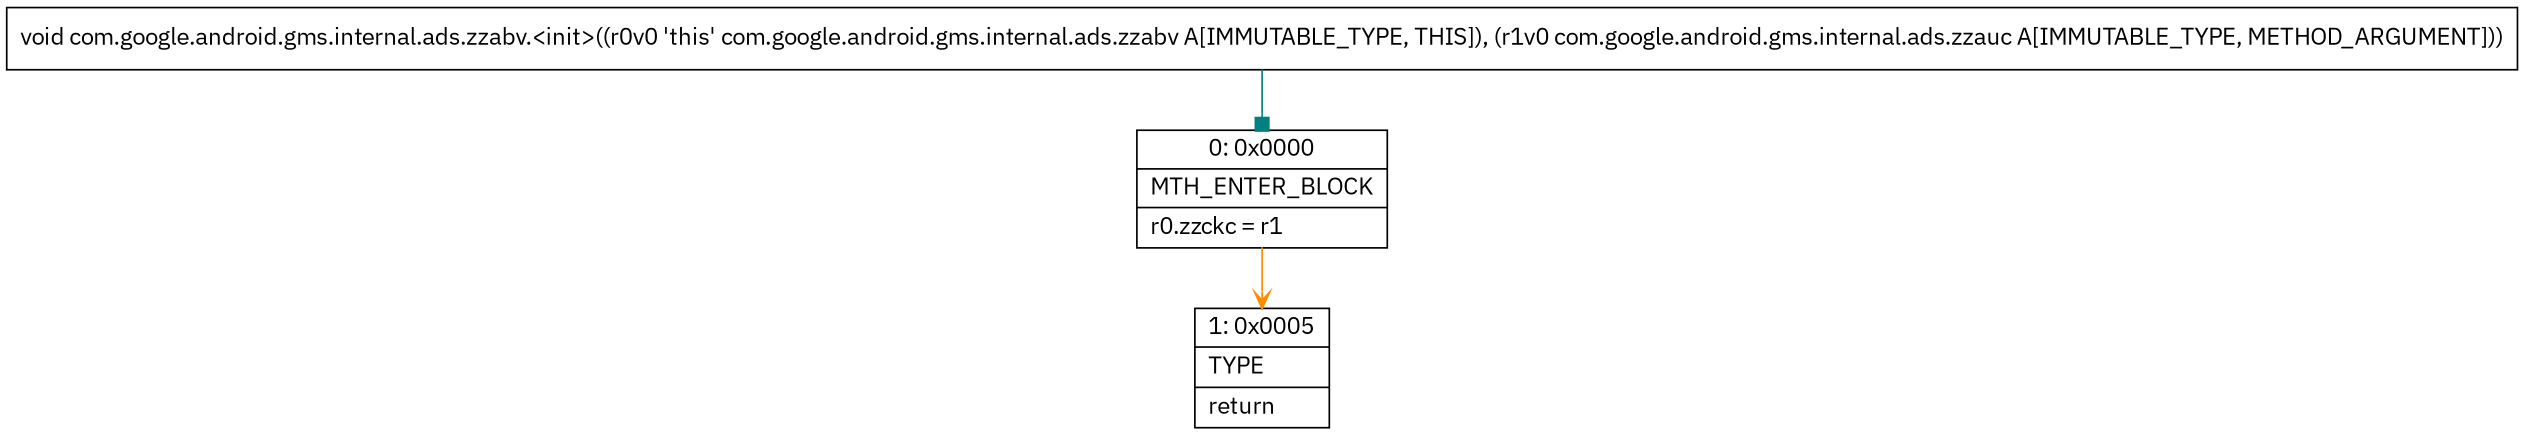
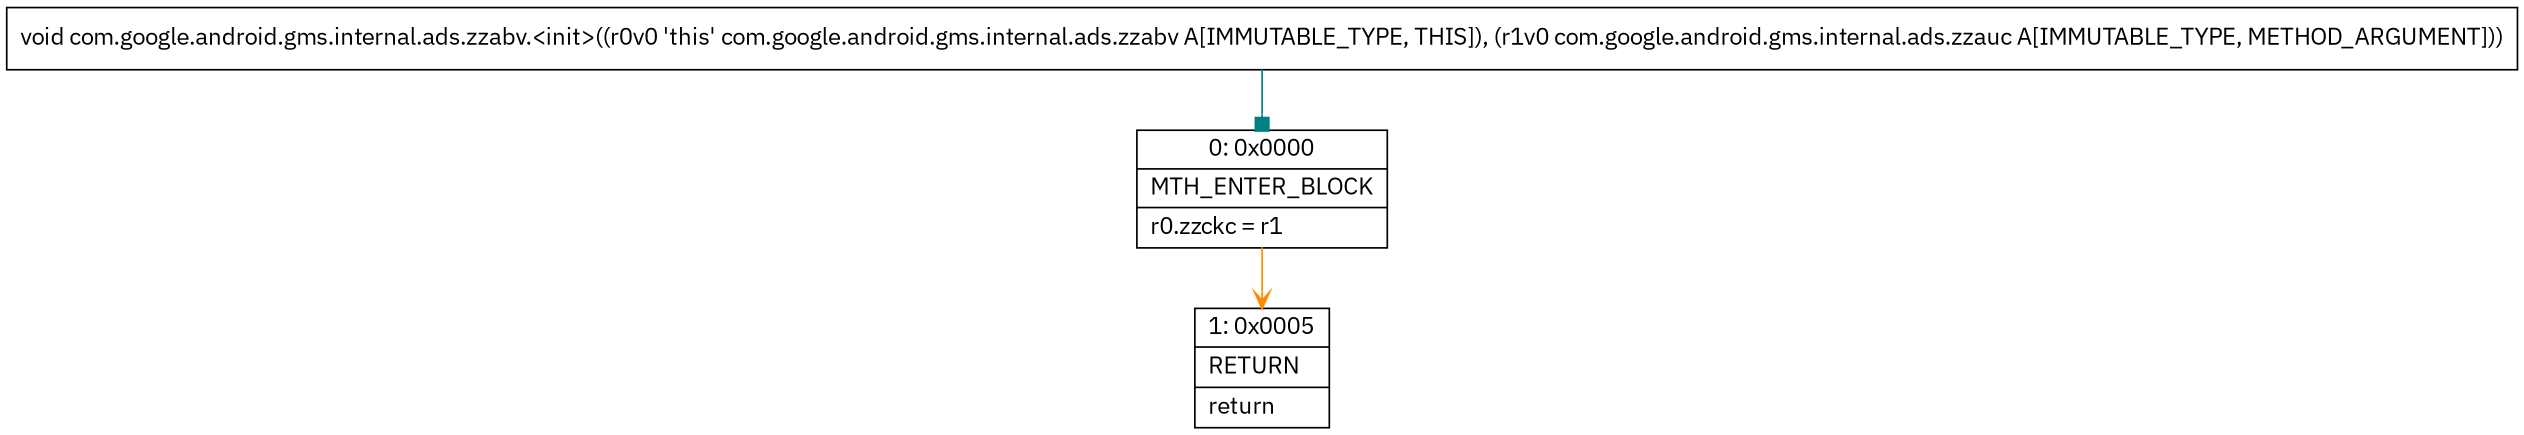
node "1: 0x0005": text "TYPE" -> "RETURN"
